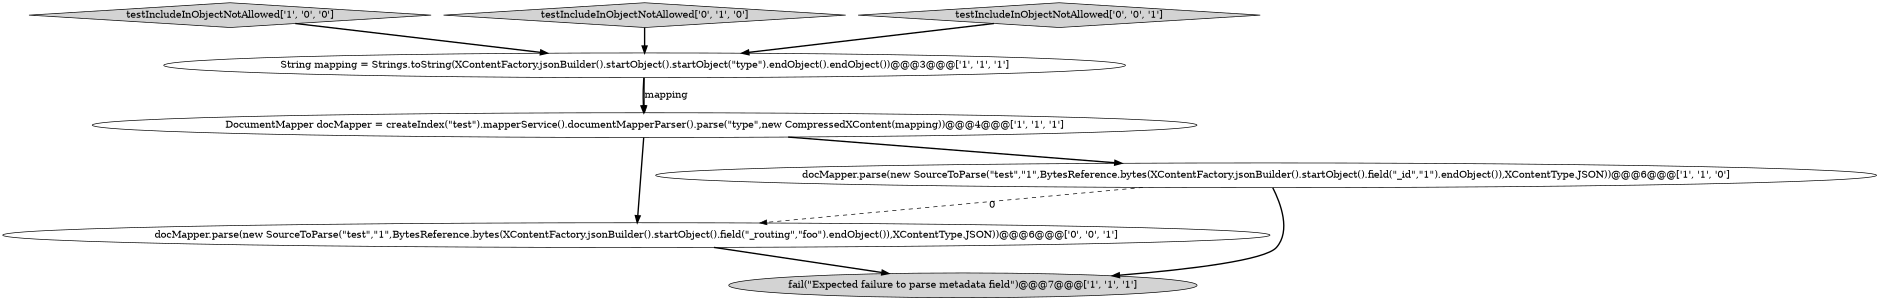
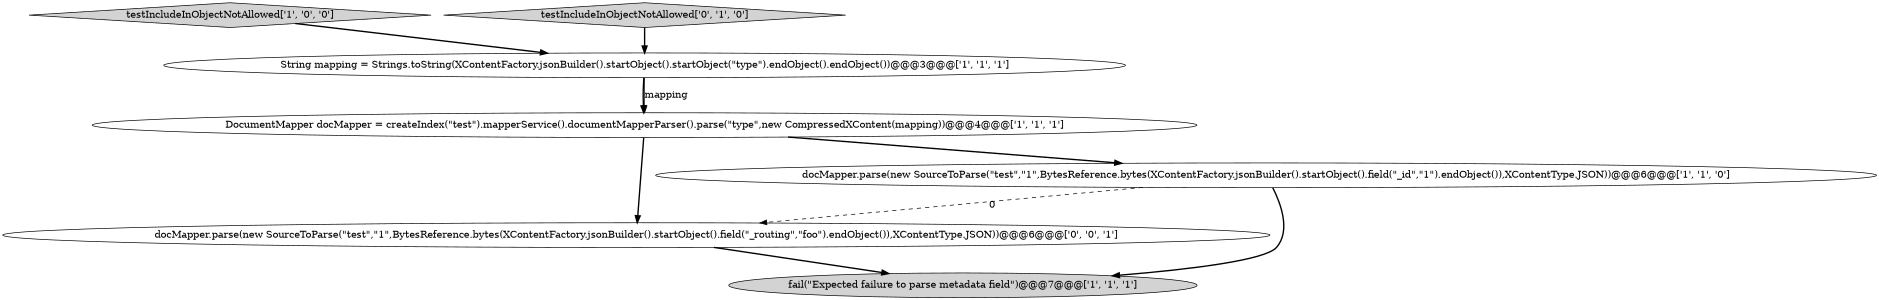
node "testIncludeInObjectNotAllowed['0', '0', '1']": removed
